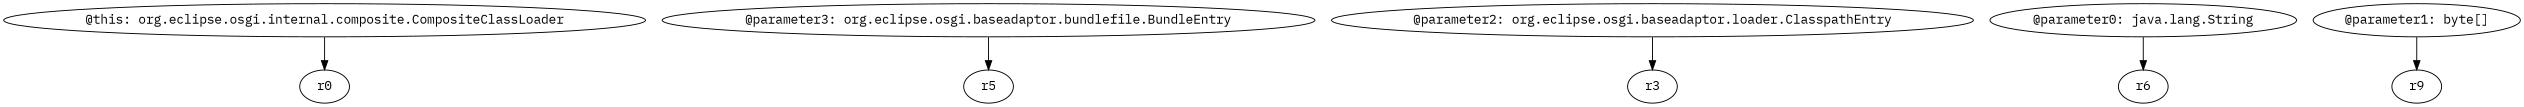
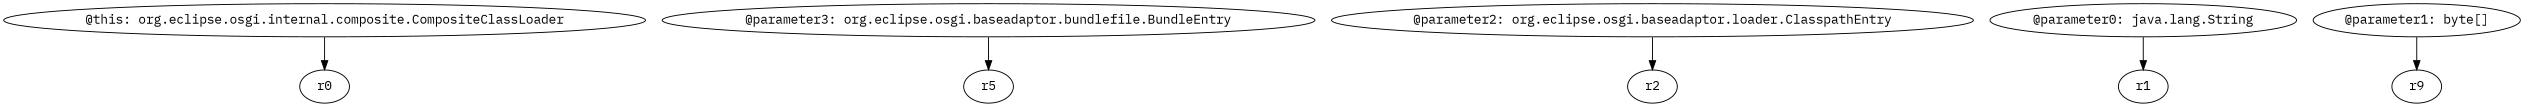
node "r3": label "r3" -> "r2"
node "r6": label "r6" -> "r1"
